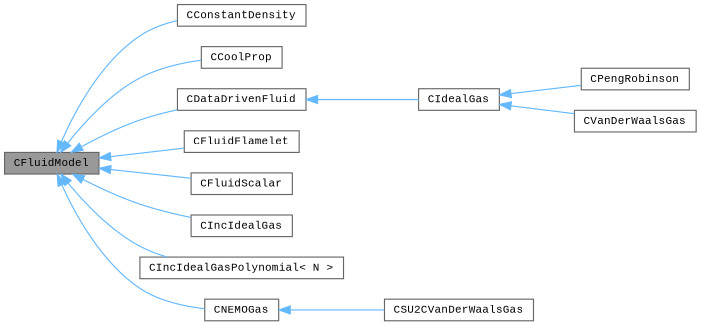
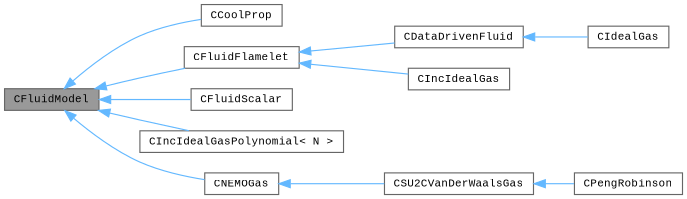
node "CConstantDensity": removed
edge "CPengRobinson" -> "CIdealGas": now "CPengRobinson" -> "CSU2CVanDerWaalsGas"
node "CVanDerWaalsGas": removed
edge "CDataDrivenFluid" -> "CFluidModel": now "CDataDrivenFluid" -> "CFluidFlamelet"
edge "CIncIdealGas" -> "CFluidModel": now "CIncIdealGas" -> "CFluidFlamelet"
